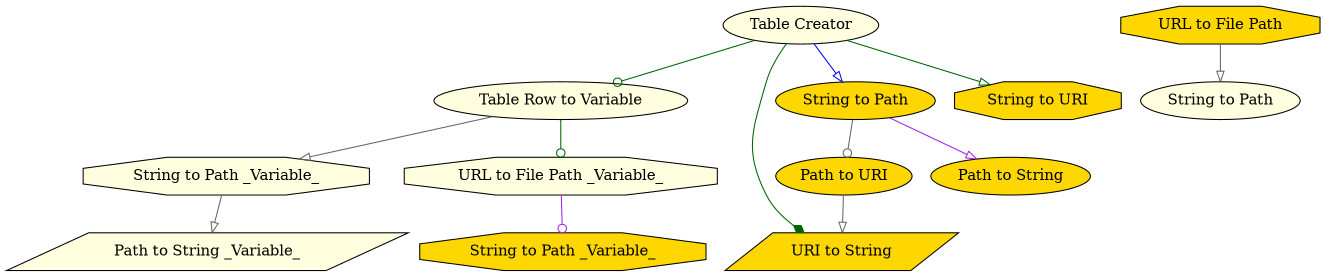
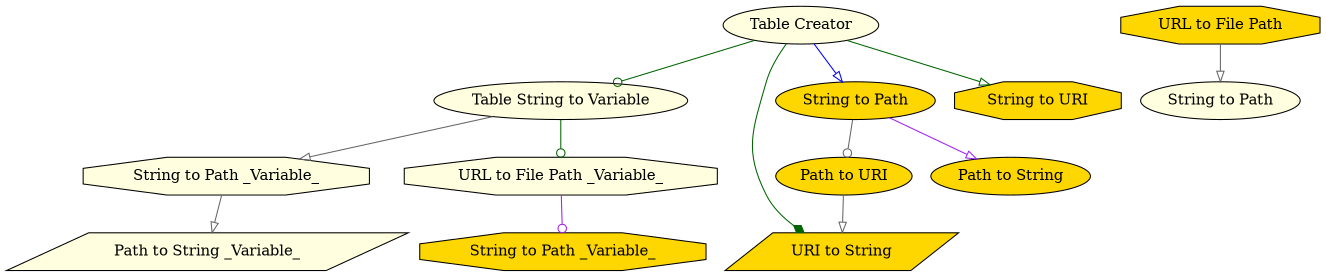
node "Table Row to Variable": label "Table Row to Variable" -> "Table String to Variable"
